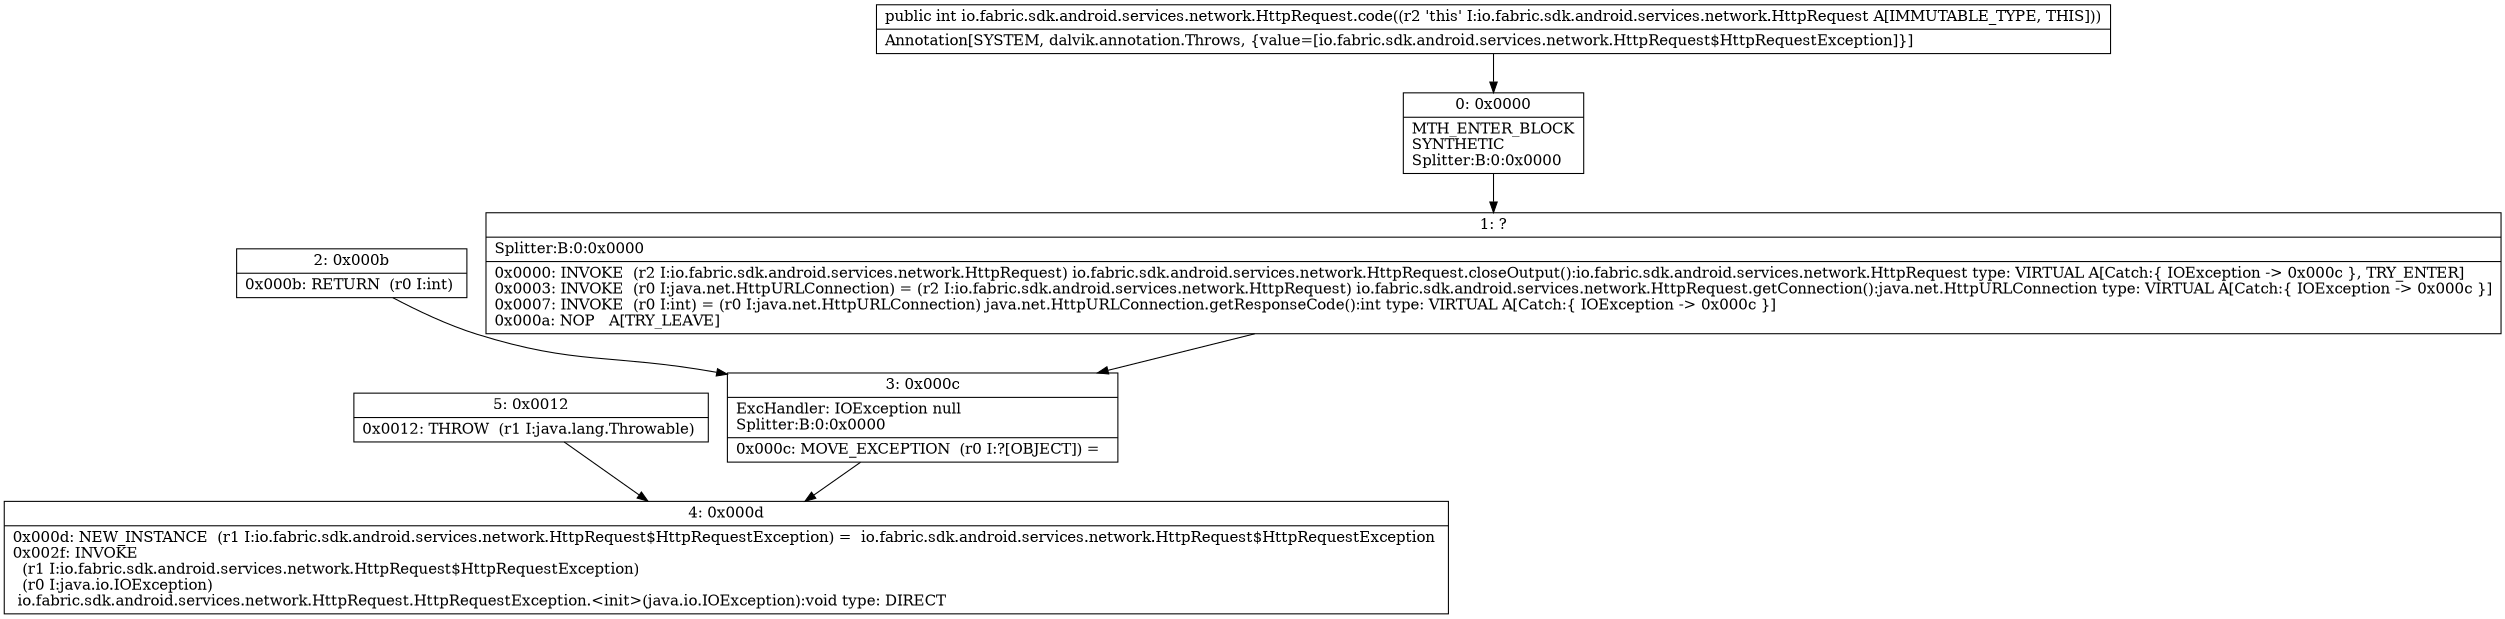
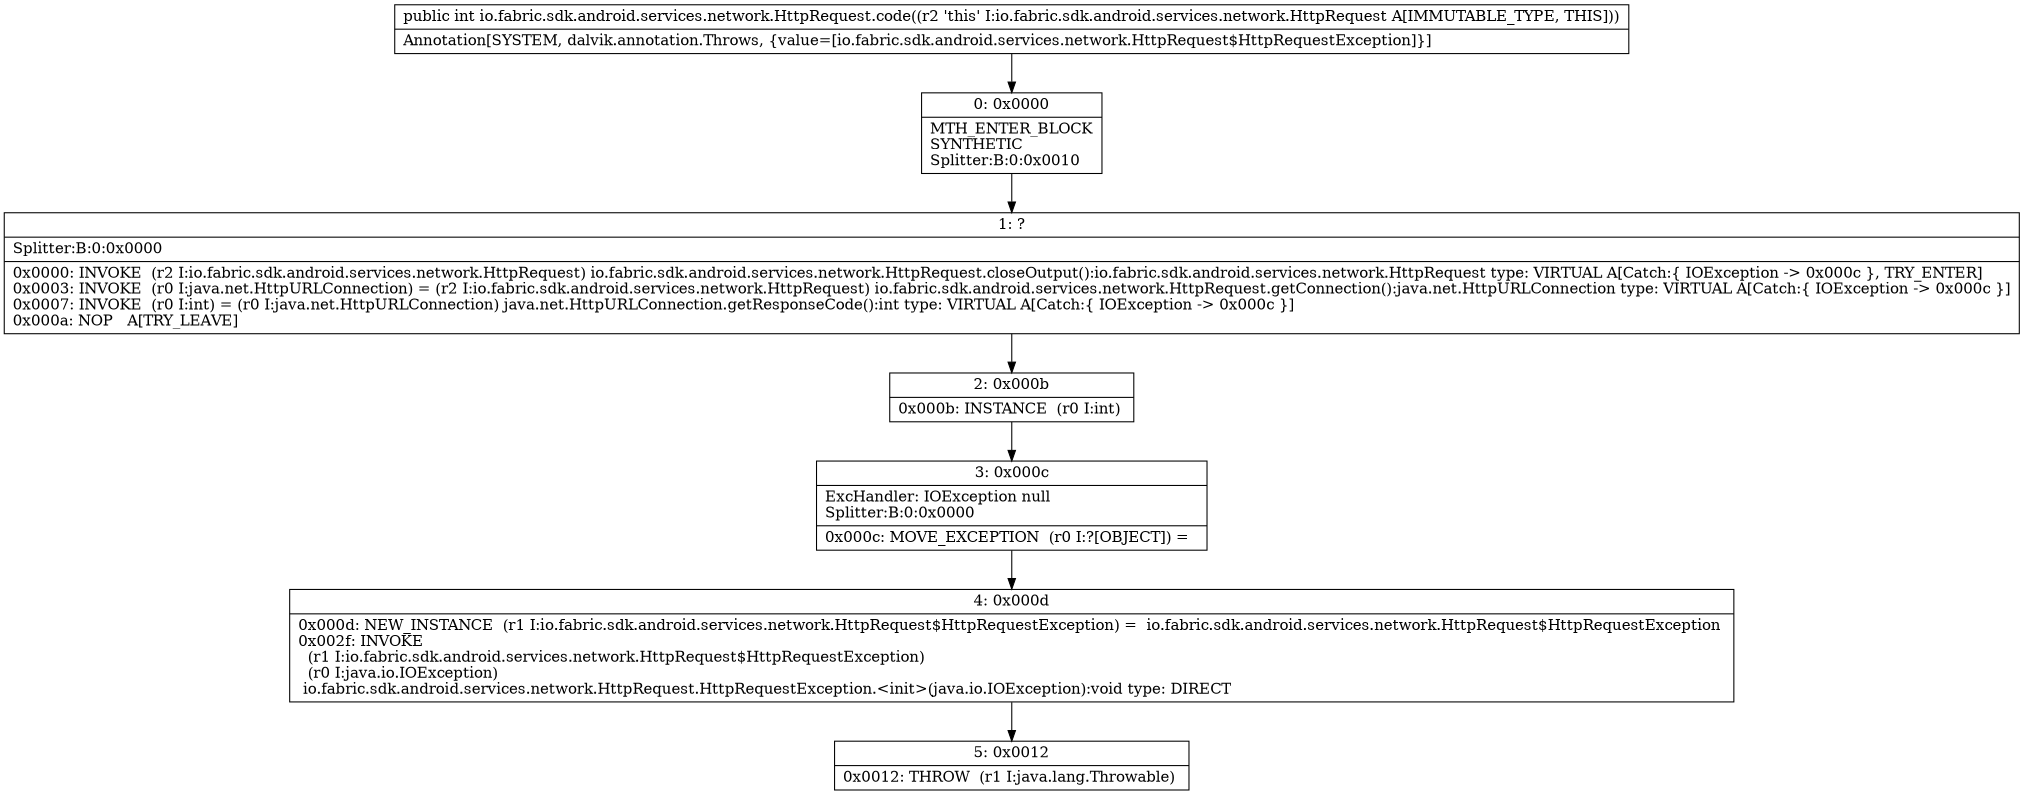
node "0: 0x0000": text "Splitter:B:0:0x0000" -> "Splitter:B:0:0x0010"
node "2: 0x000b": text "0x000b: RETURN  (r0 I:int)" -> "0x000b: INSTANCE  (r0 I:int)"
edge "1: ?" -> "3: 0x000c": now "1: ?" -> "2: 0x000b"
edge "5: 0x0012" -> "4: 0x000d": reversed
